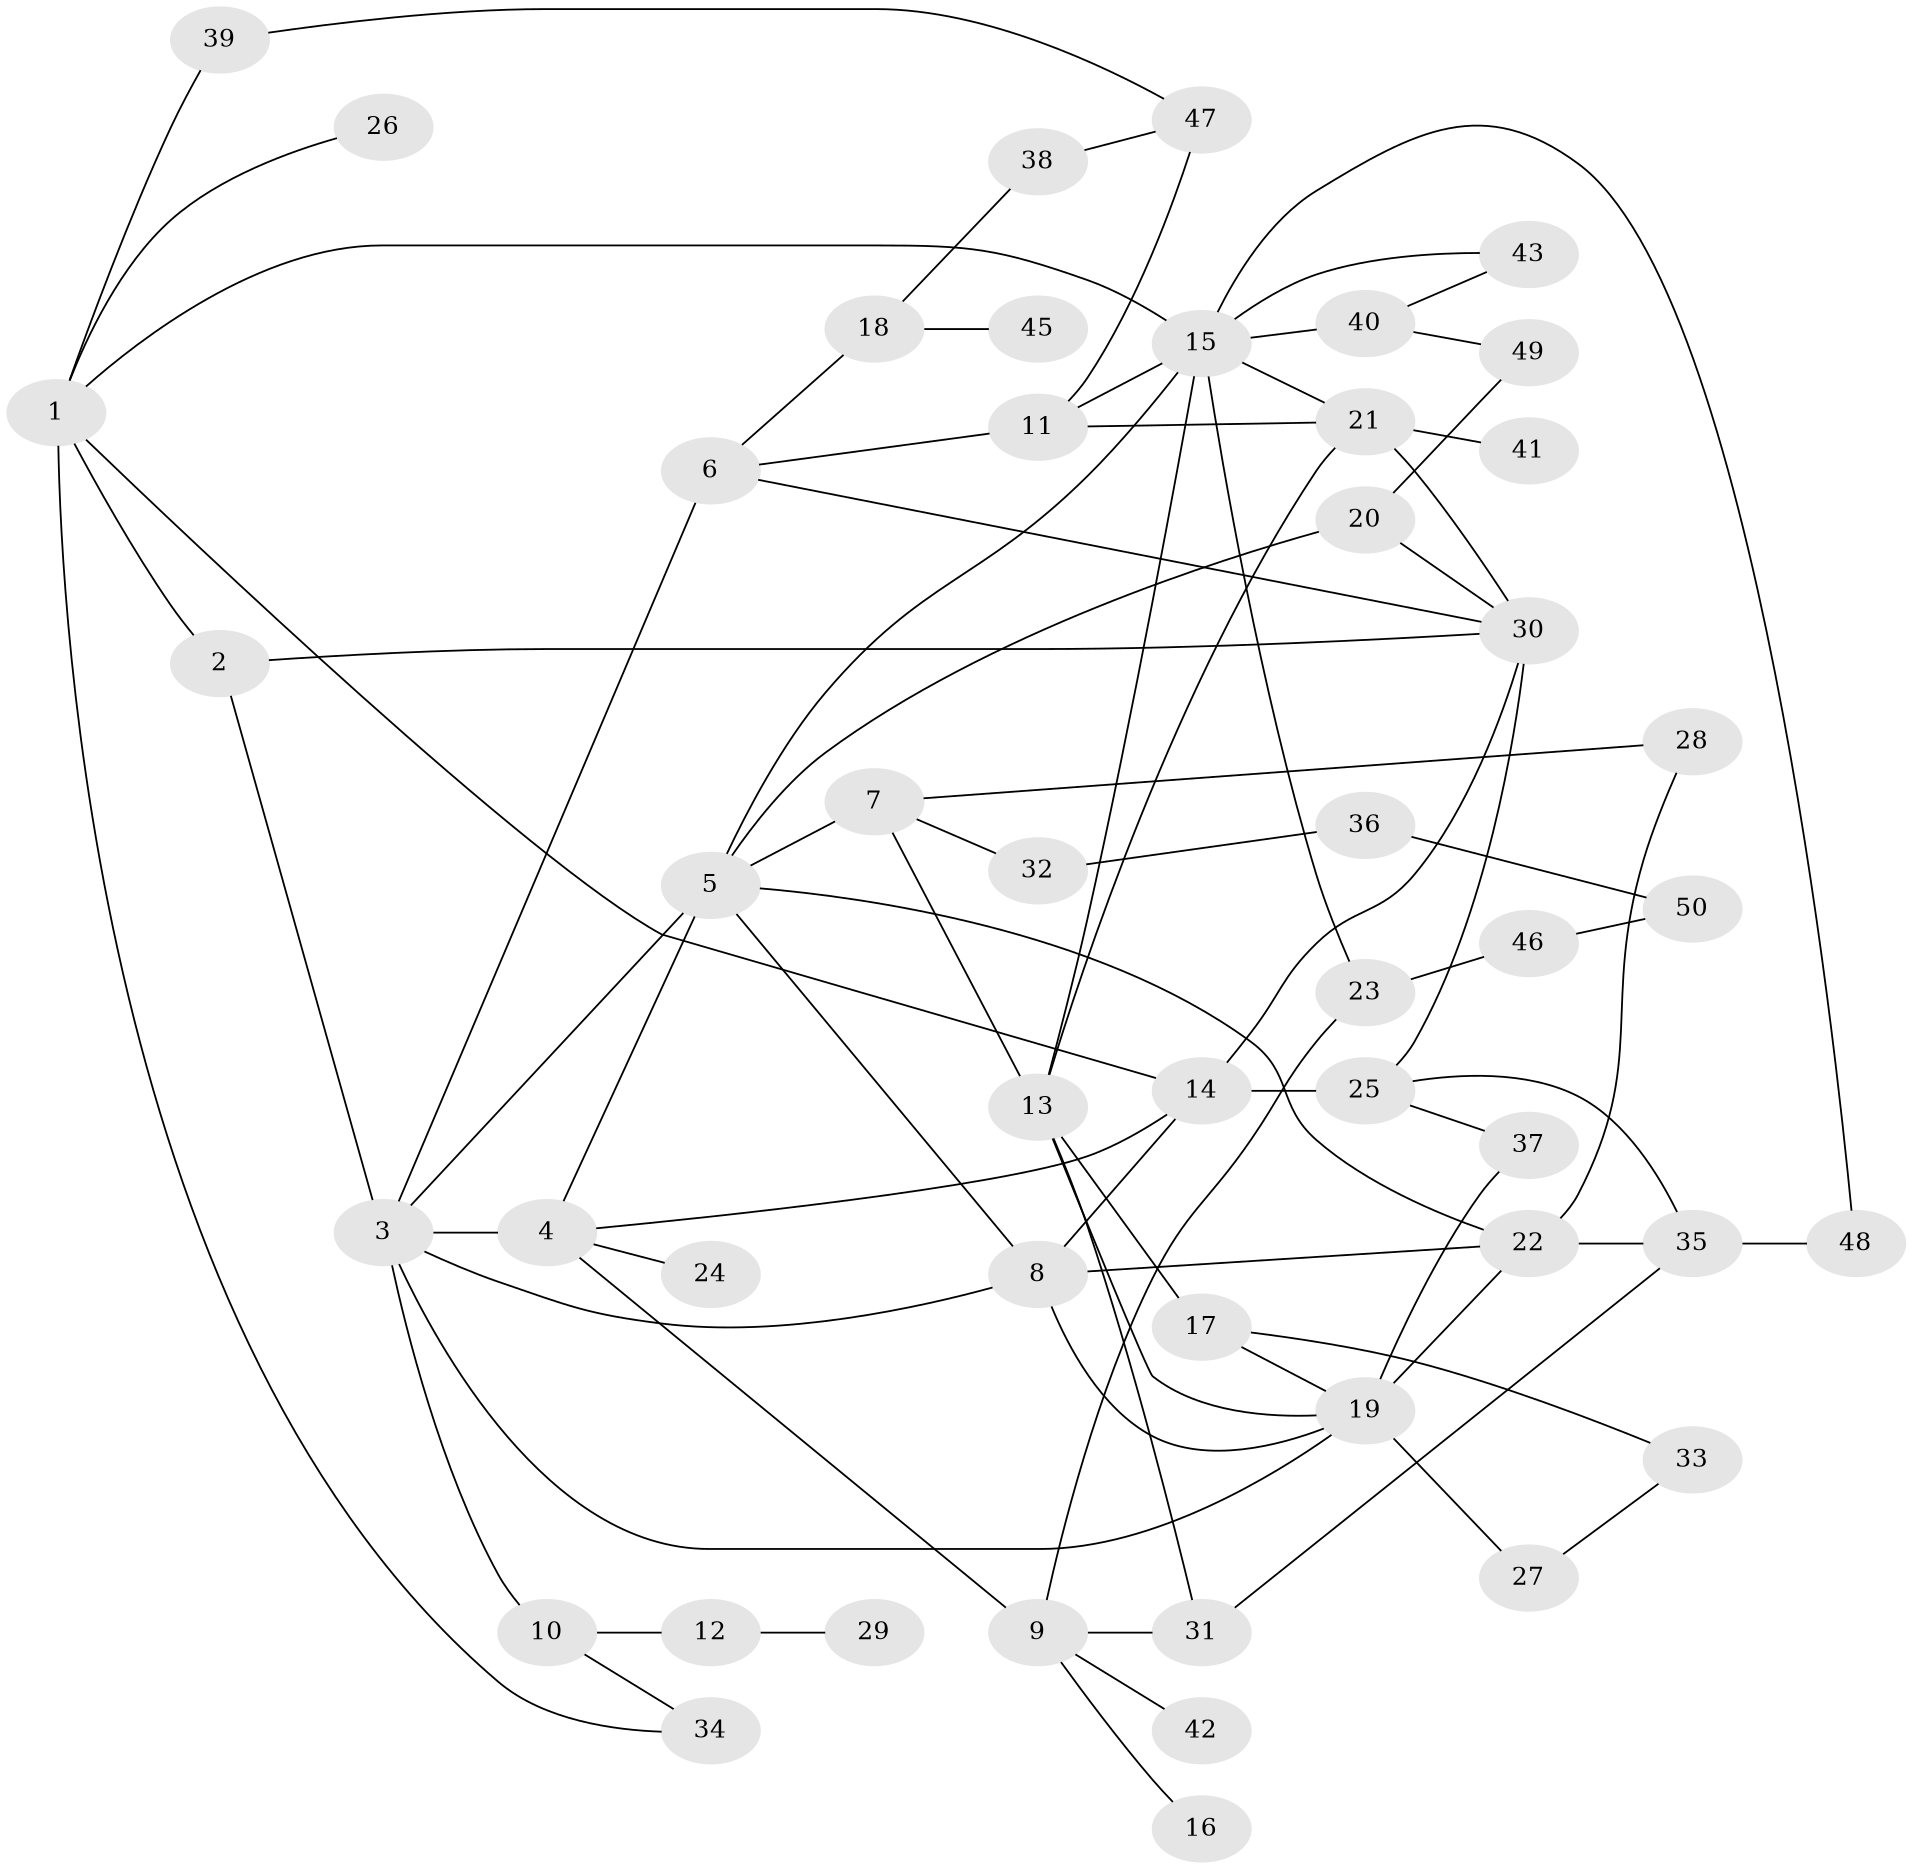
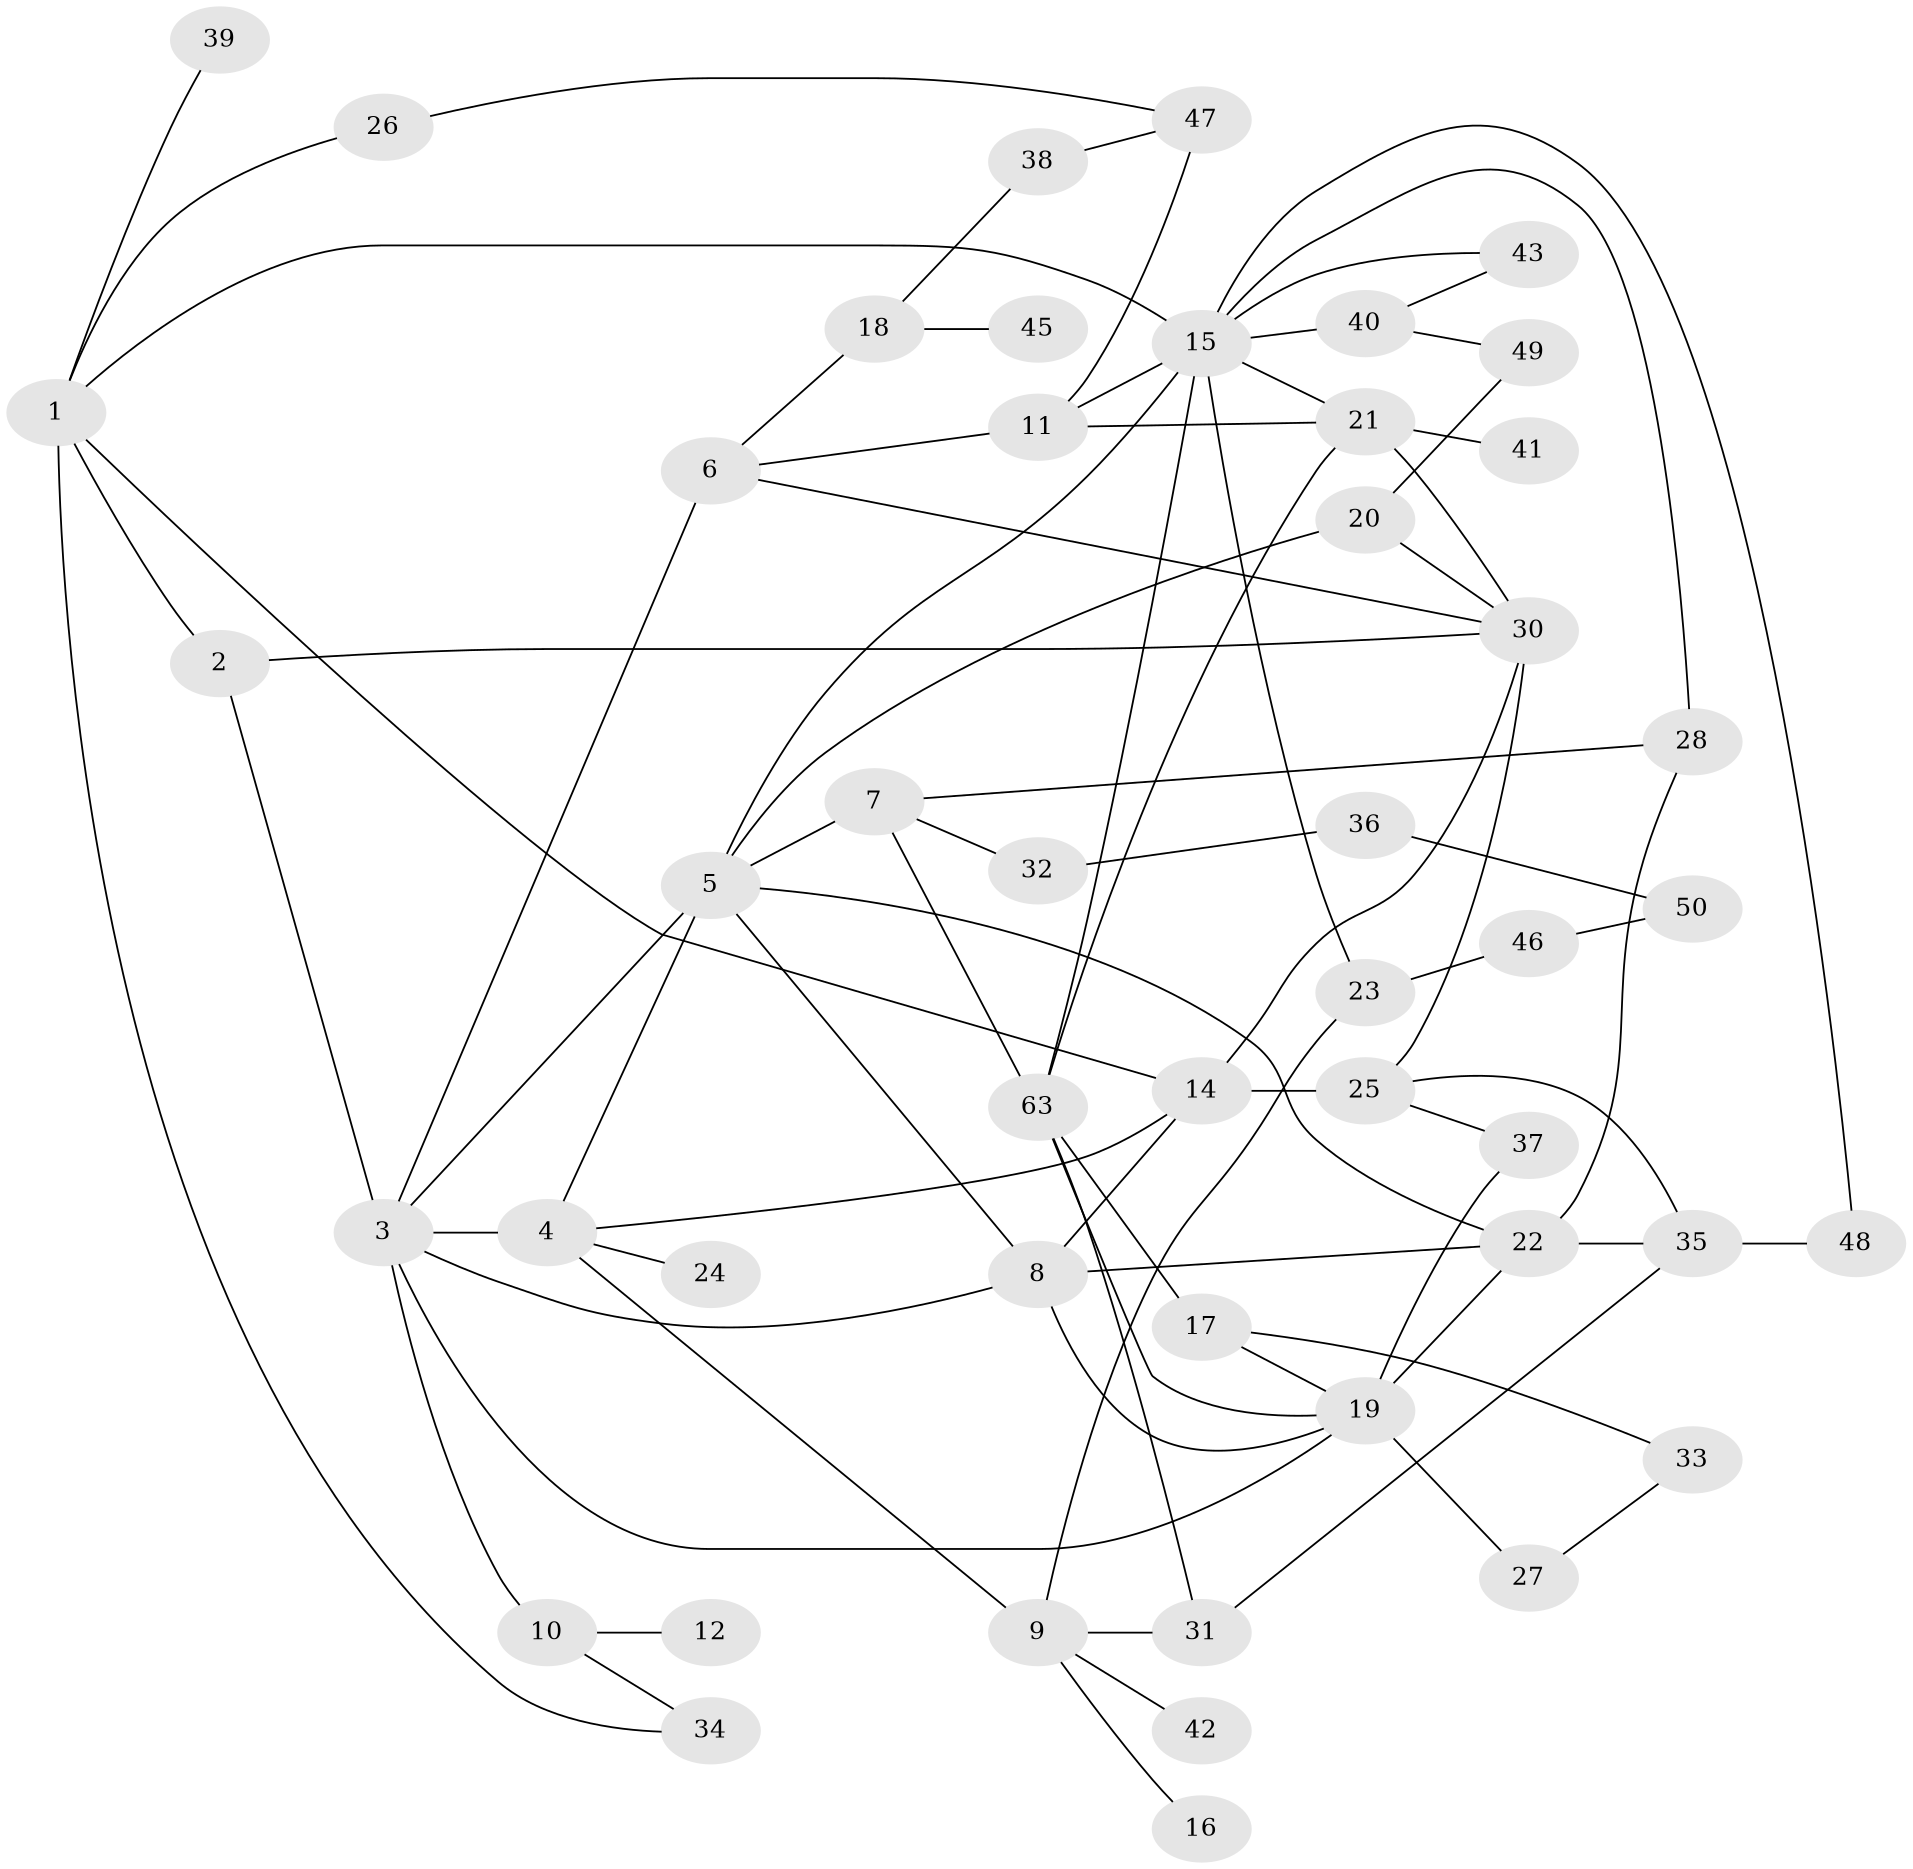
edge "39" -- "47": now "26" -- "47"
edge "15" -- "28": added
node "13": label "13" -> "63"
node "29": removed
